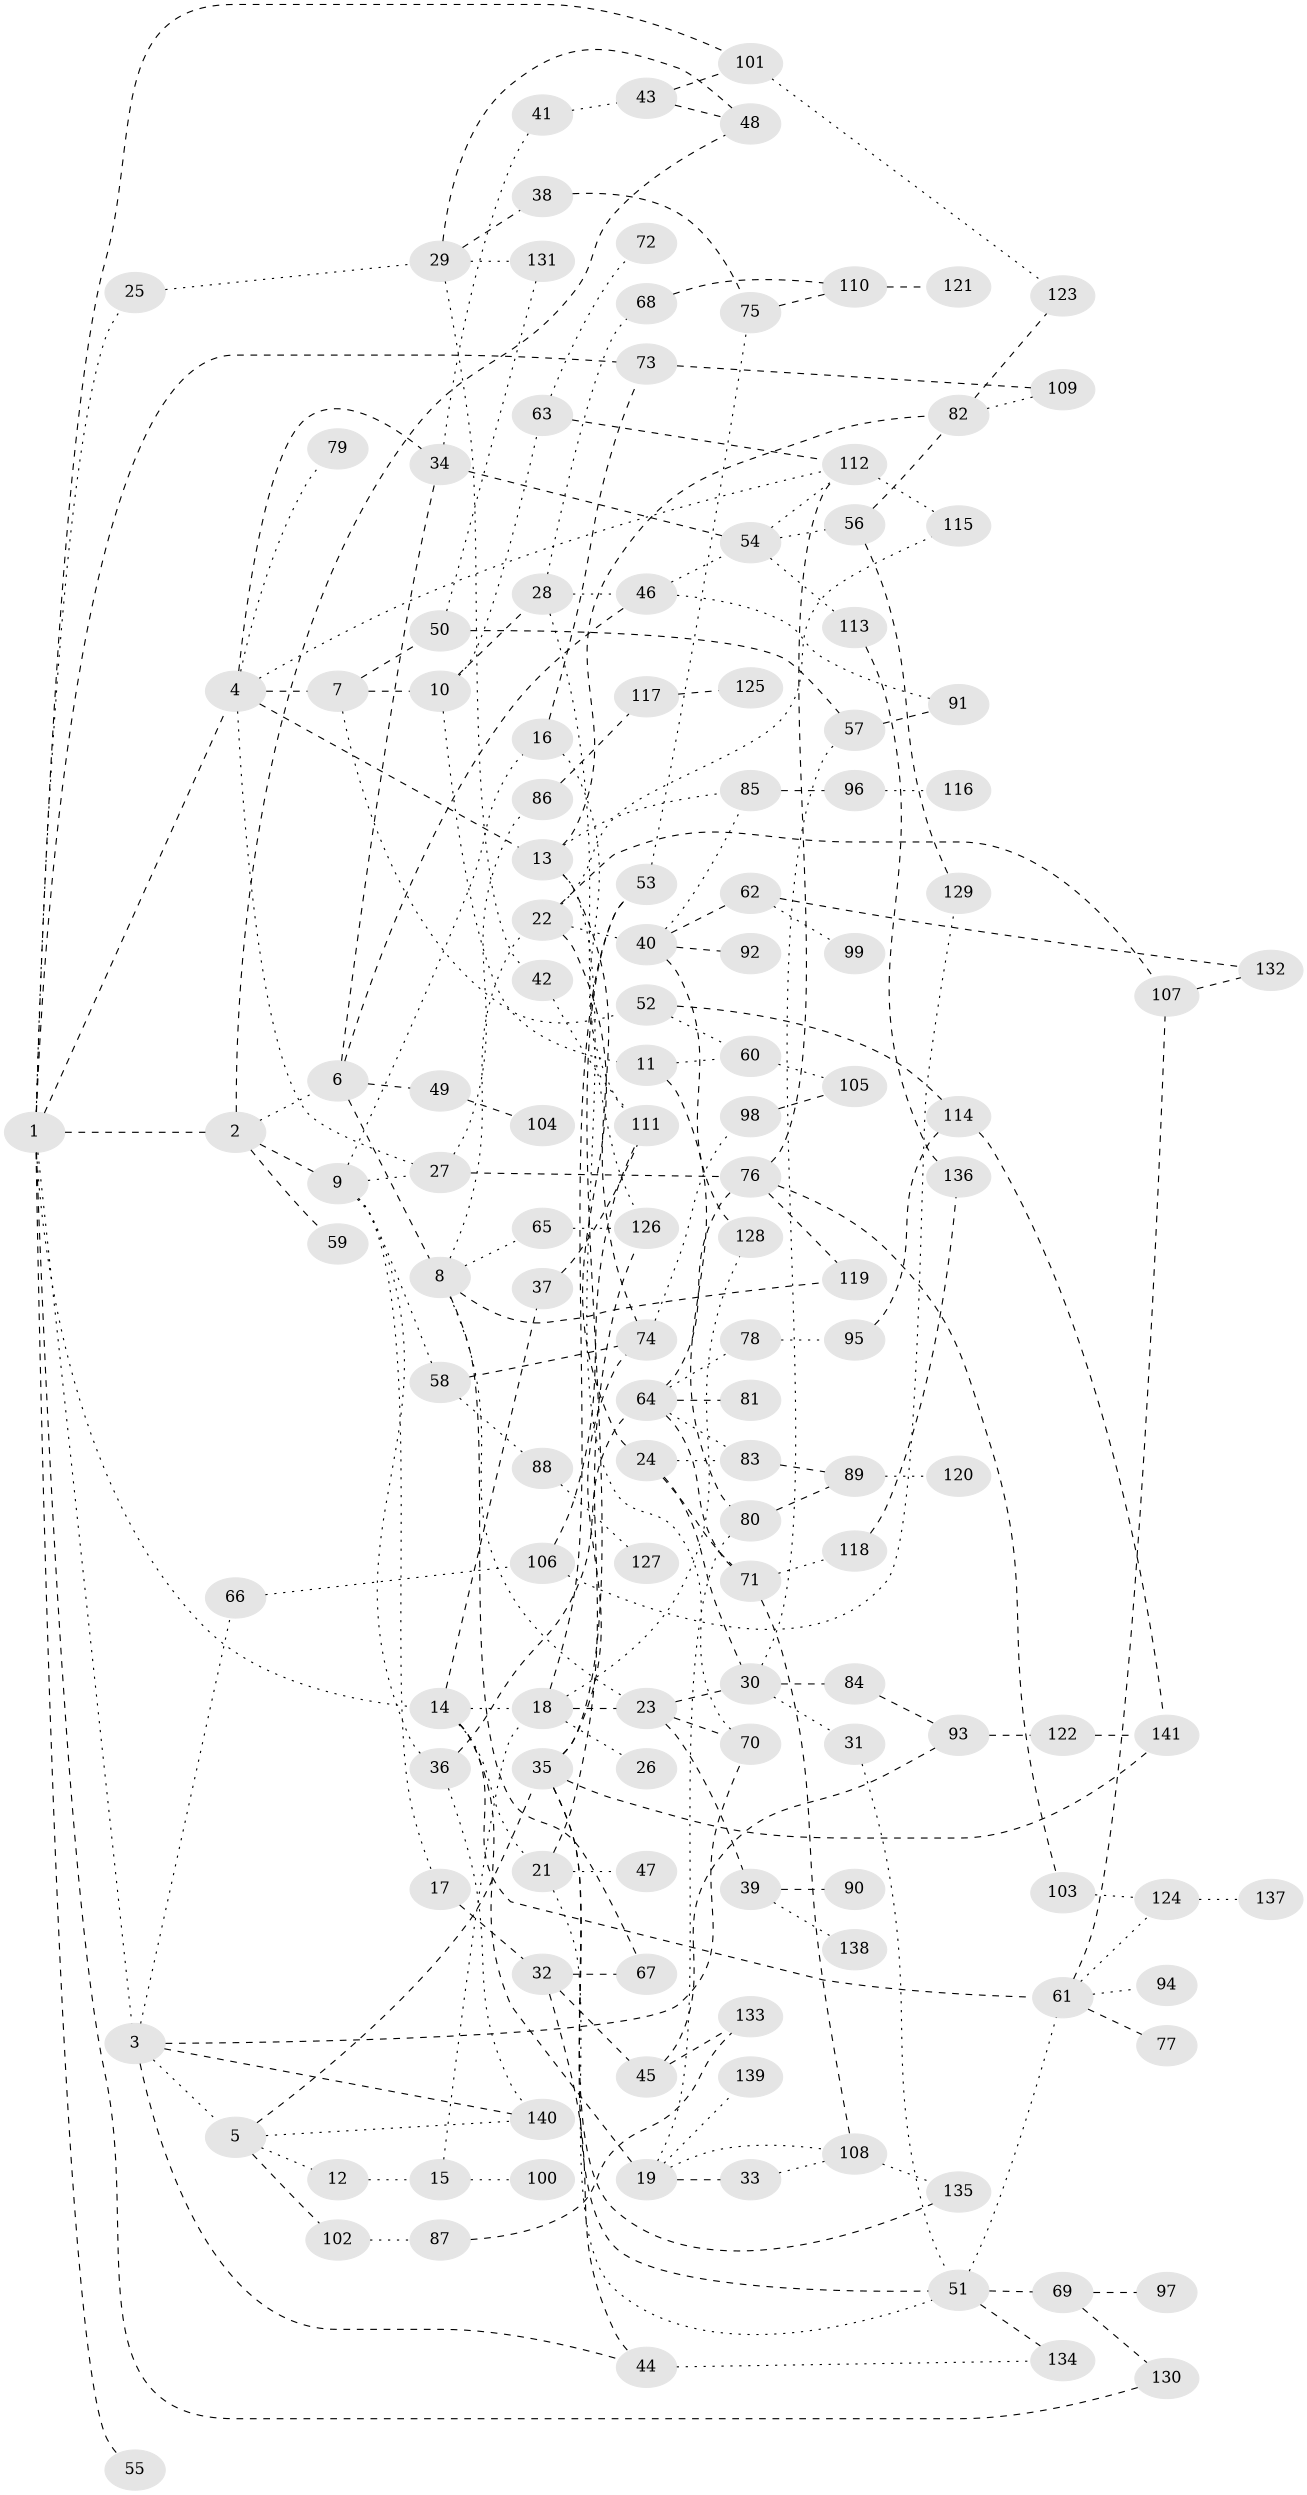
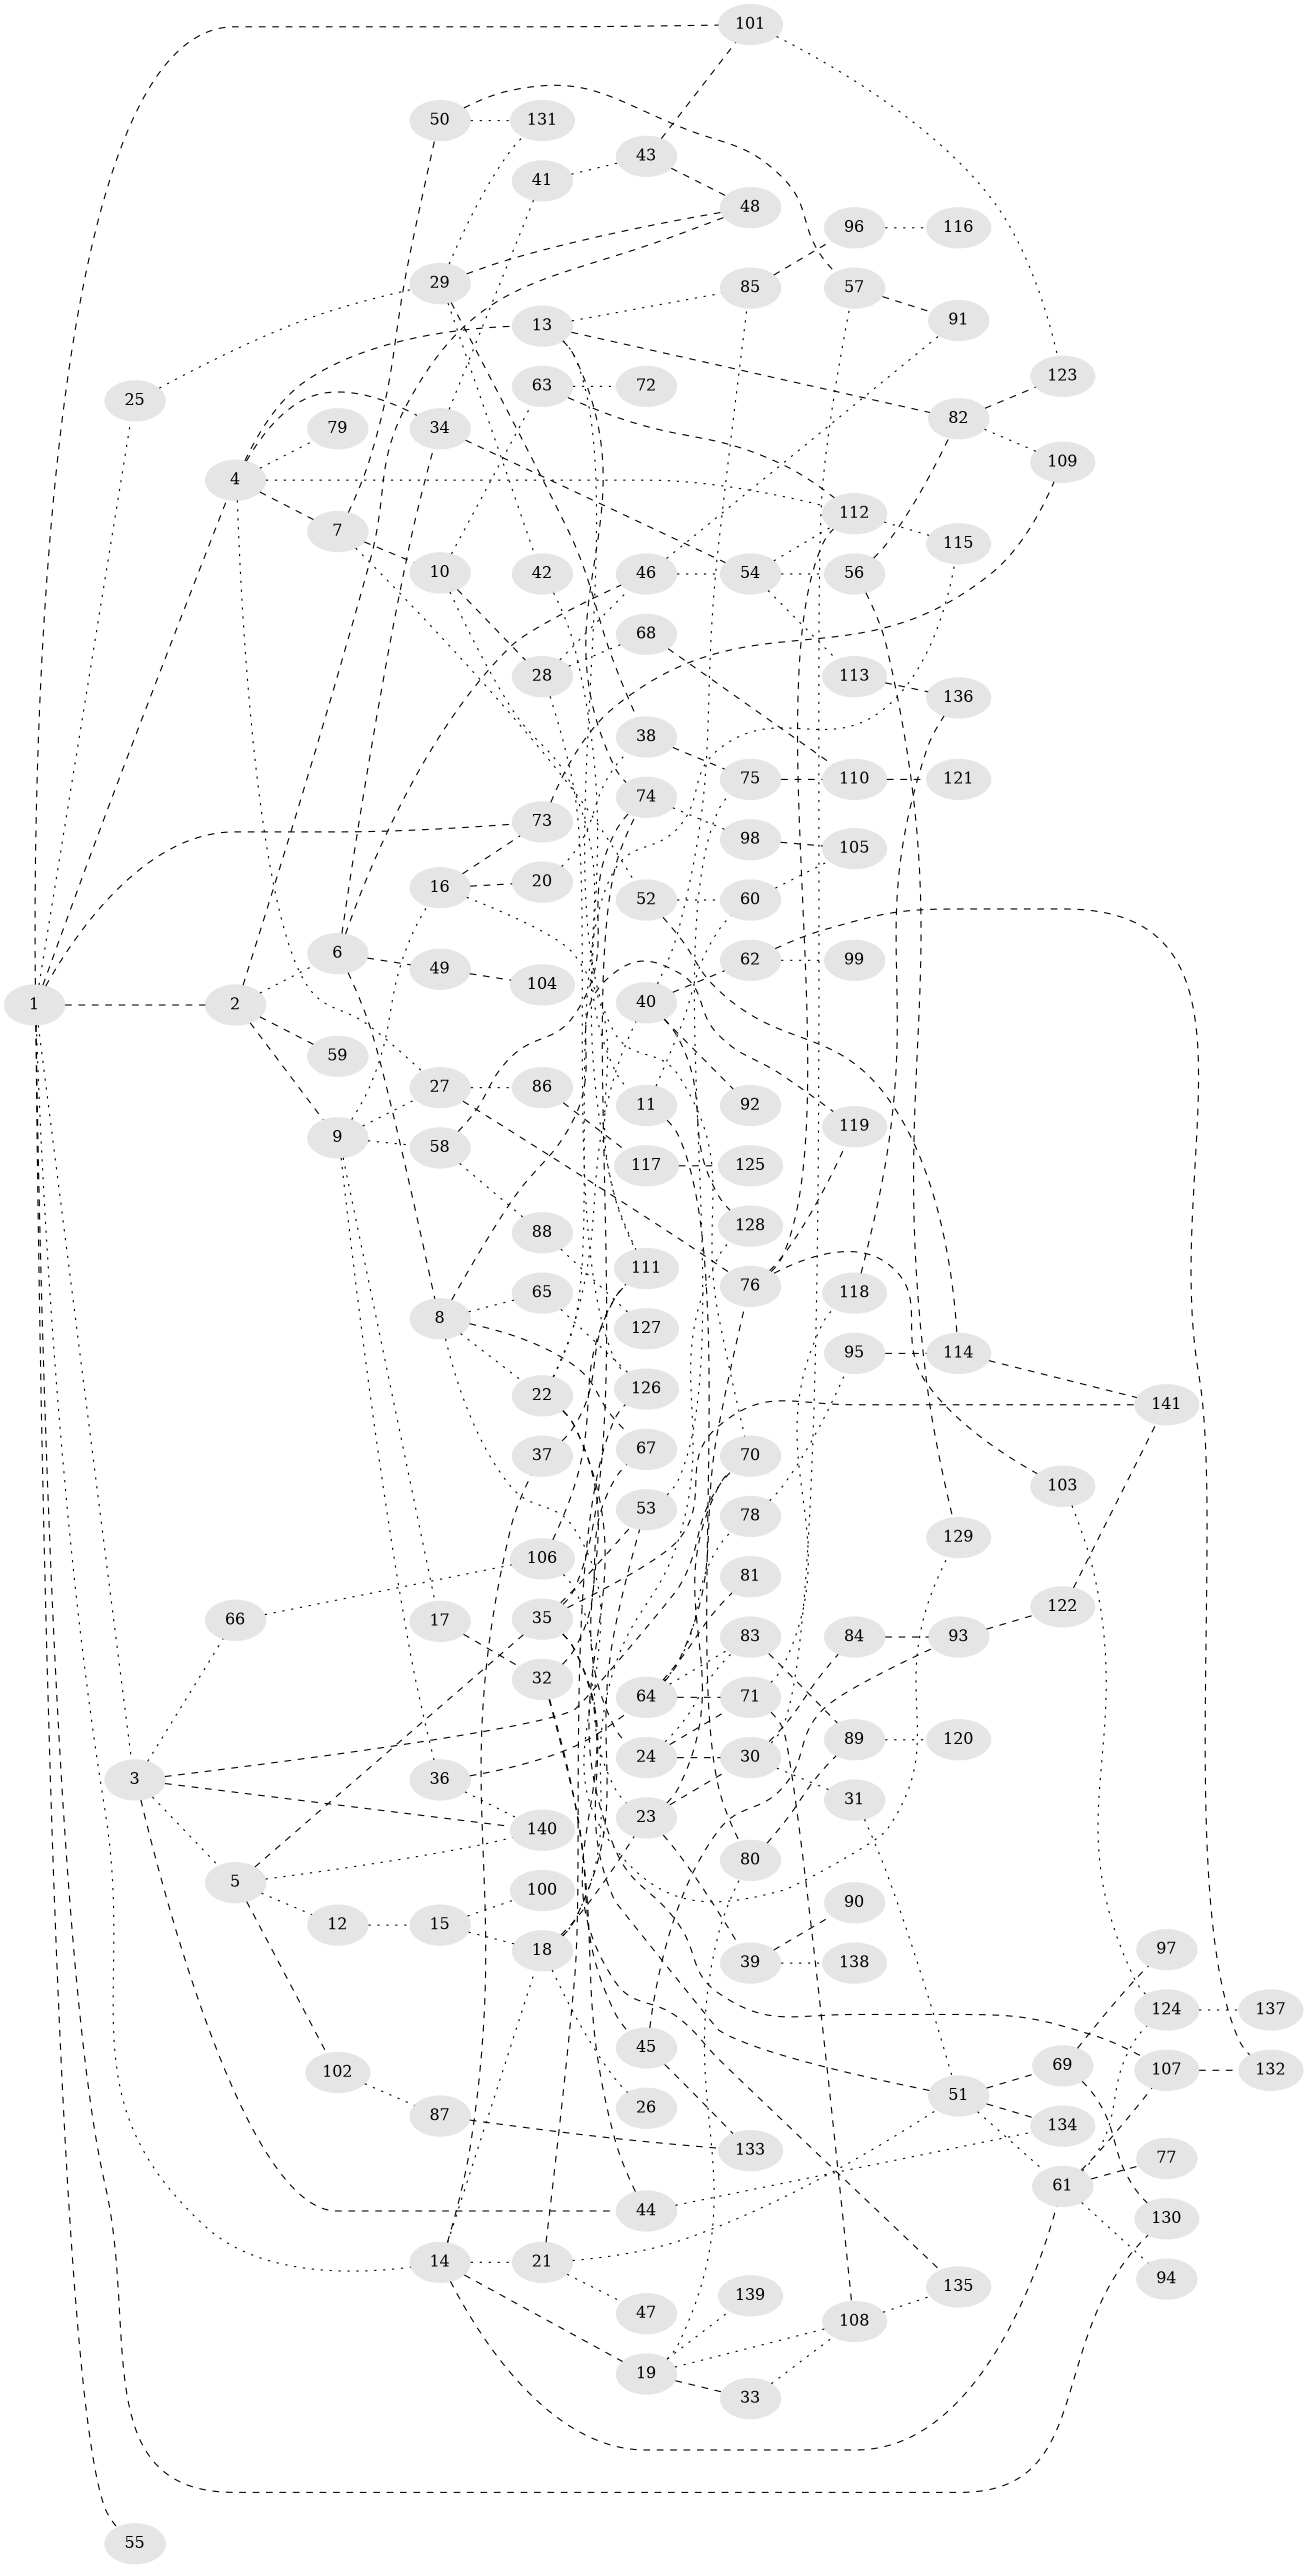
node "20": added
